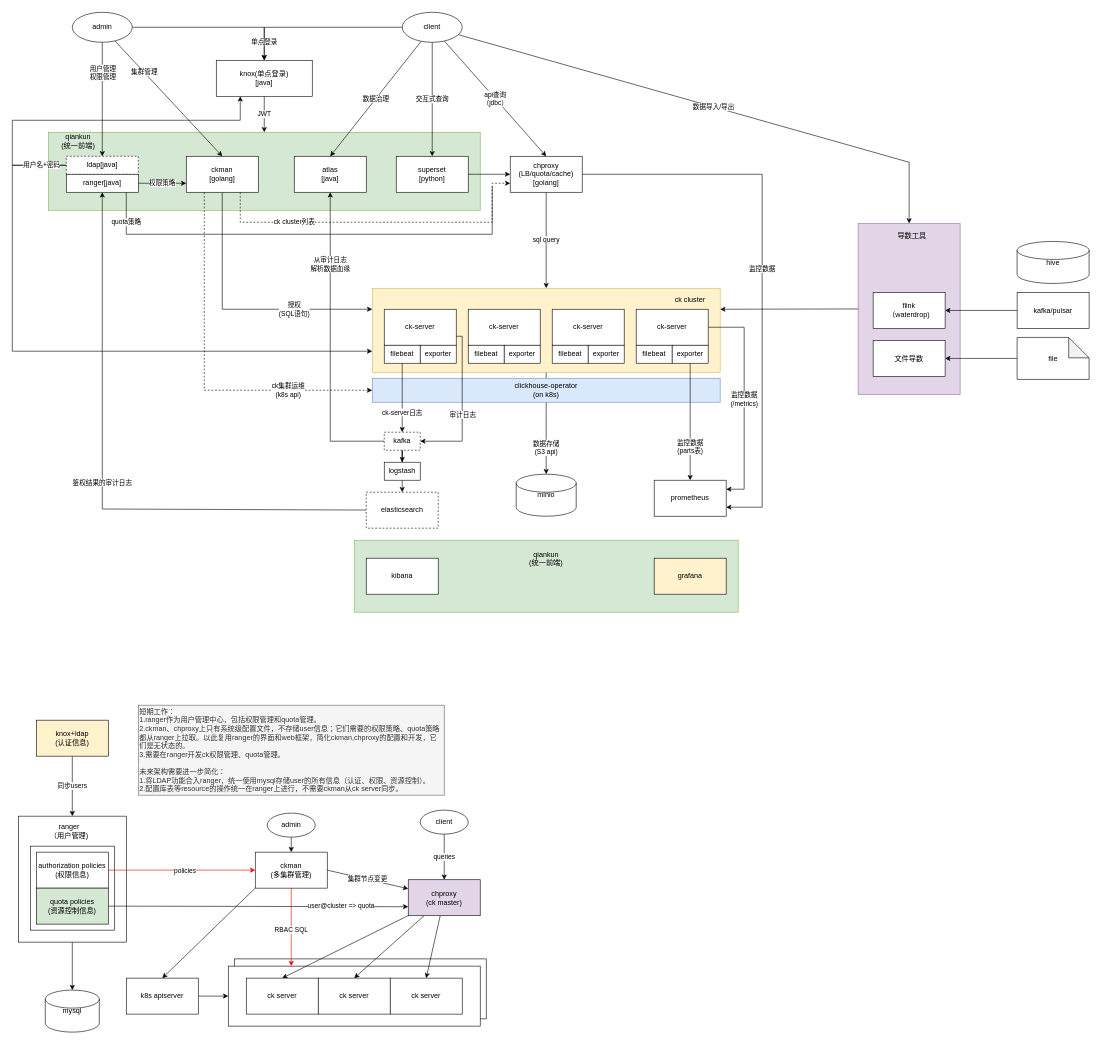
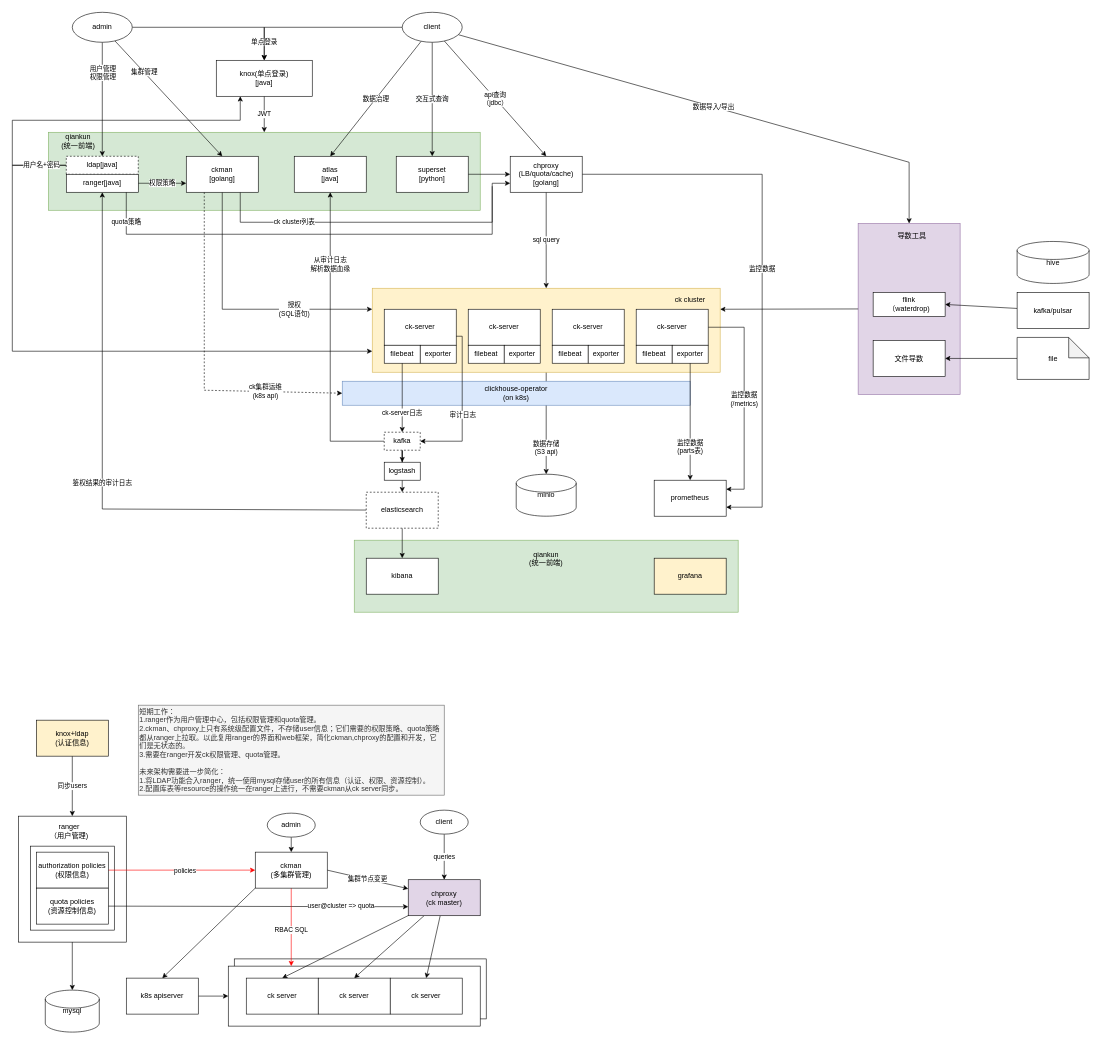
edge "ckman [golang]" -> "chproxy (LB/quota/cache) [golang]": style dashed -> solid
node "flink （waterdrop)": size 72x36 -> 72x24
node "clickhouse-operator (on k8s)": moved (546, 390) -> (516, 393)
edge "elasticsearch" -> "kibana": added
node "quota policies (资源控制信息)": fillcolor #d5e8d4 -> #ffffff
